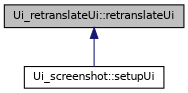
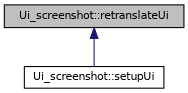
node "Ui_retranslateUi::retranslateUi": label "Ui_retranslateUi::retranslateUi" -> "Ui_screenshot::retranslateUi"
